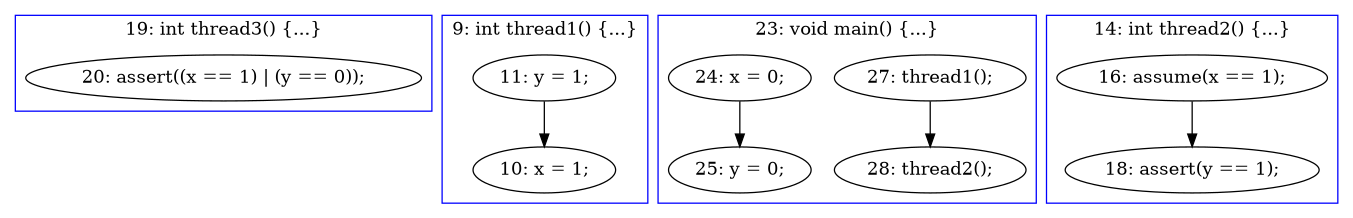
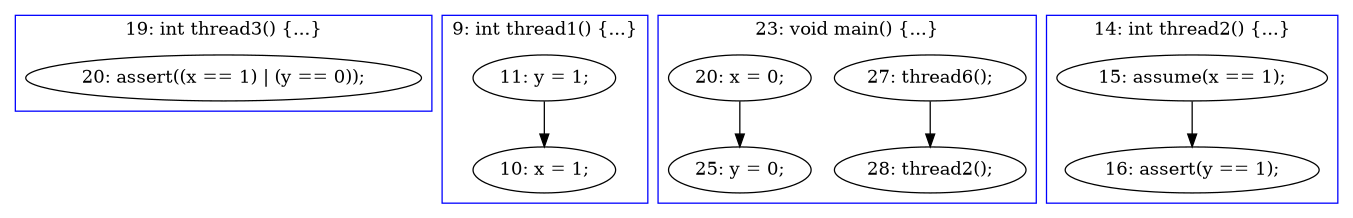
node "24: x = 0;": label "24: x = 0;" -> "20: x = 0;"
node "27: thread1();": label "27: thread1();" -> "27: thread6();"
node "16: assume(x == 1);": label "16: assume(x == 1);" -> "15: assume(x == 1);"
node "18: assert(y == 1);": label "18: assert(y == 1);" -> "16: assert(y == 1);"
